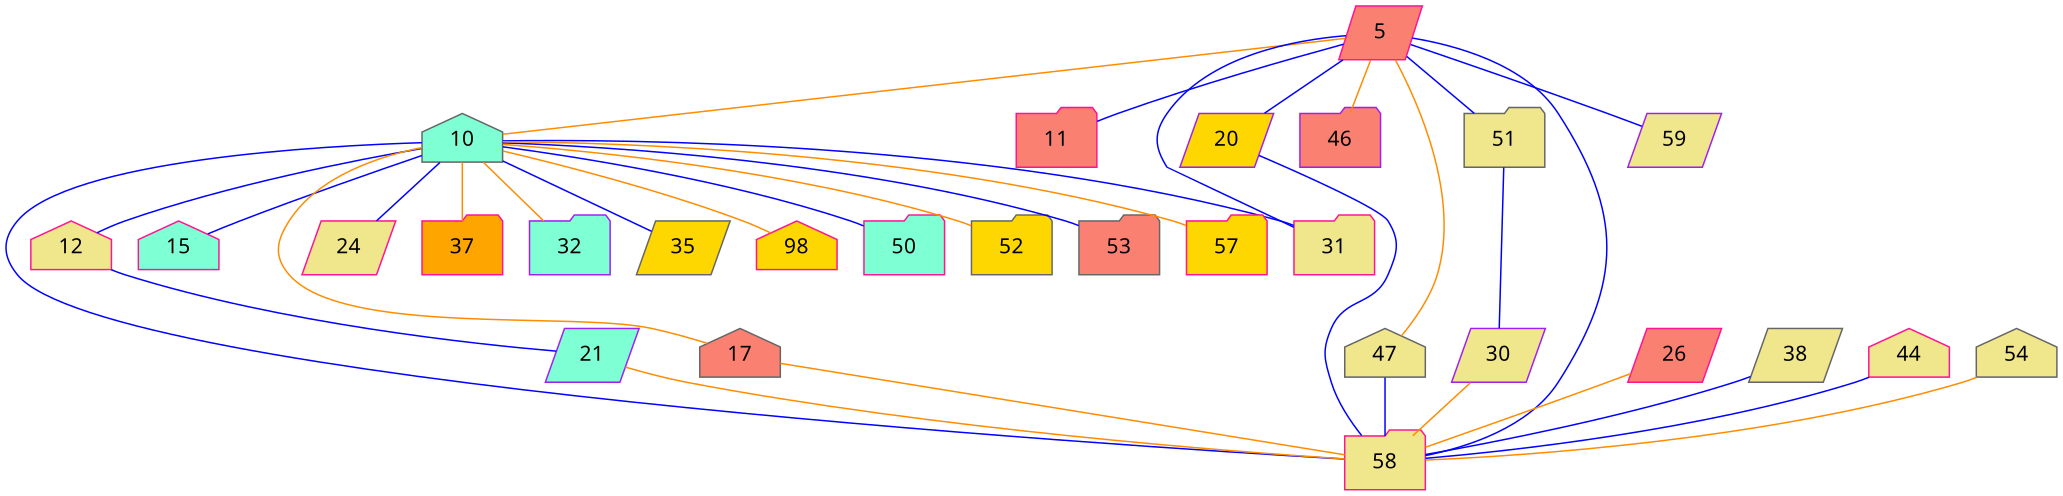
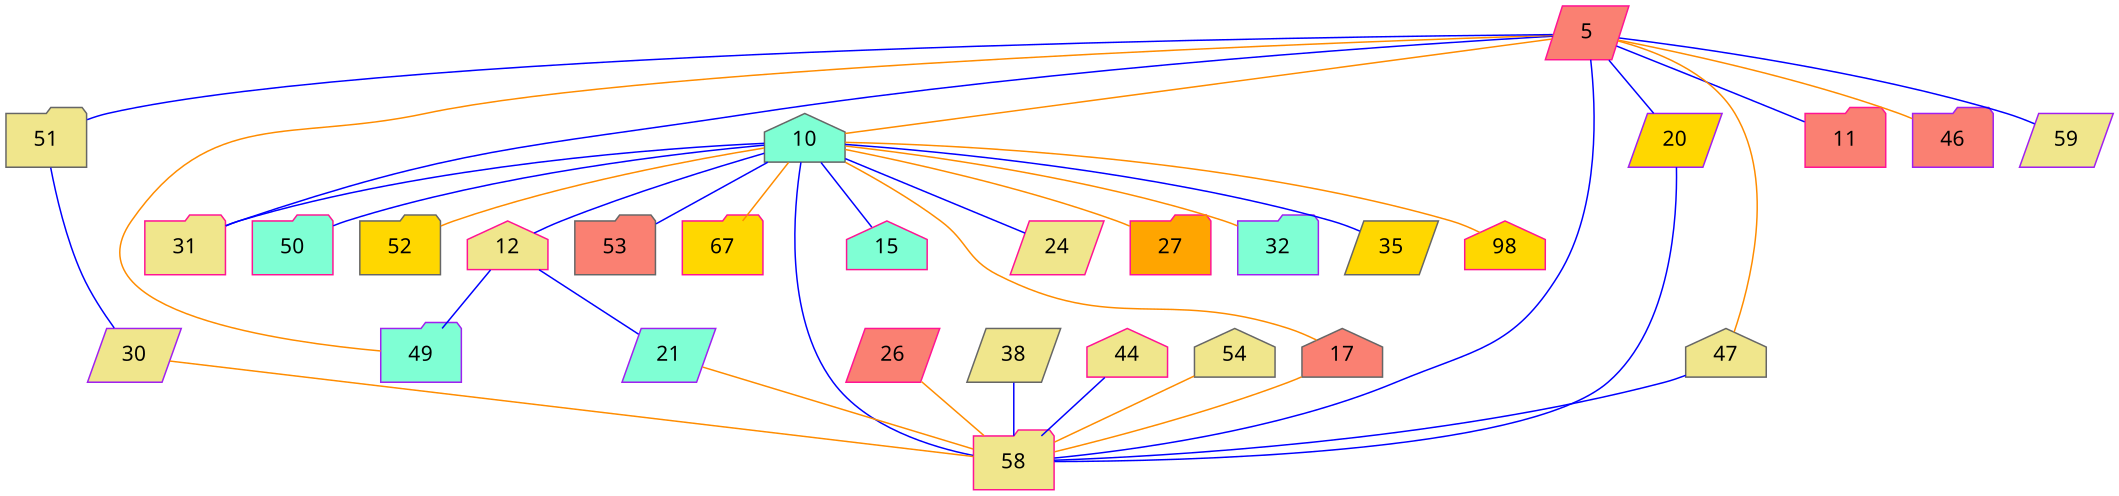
node "37": label "37" -> "27"
node "57": label "57" -> "67"
node "49": added
